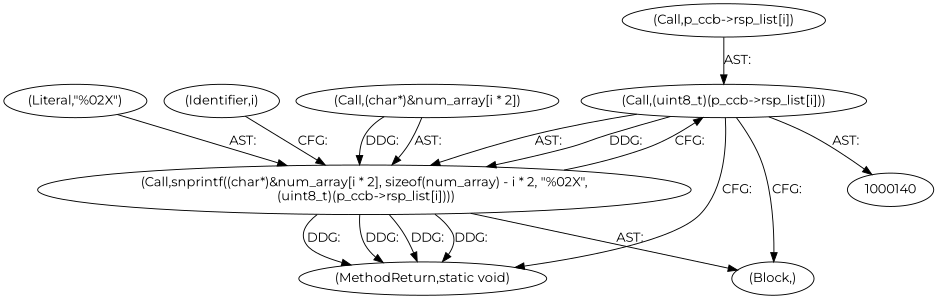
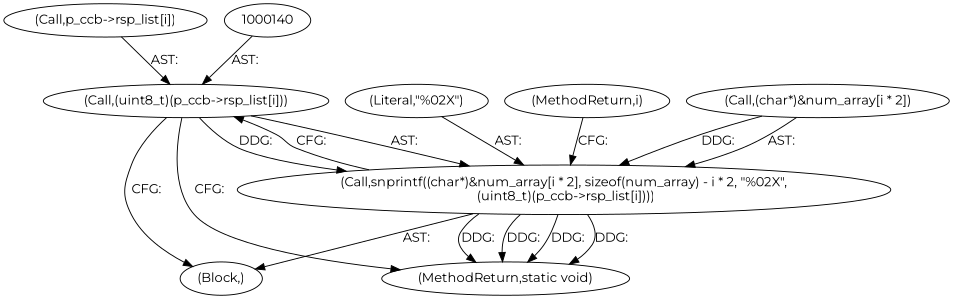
node "(Identifier,i)": label "(Identifier,i)" -> "(MethodReturn,i)"
edge "(Call,(uint8_t)(p_ccb->rsp_list[i]))" -> "1000140": reversed
